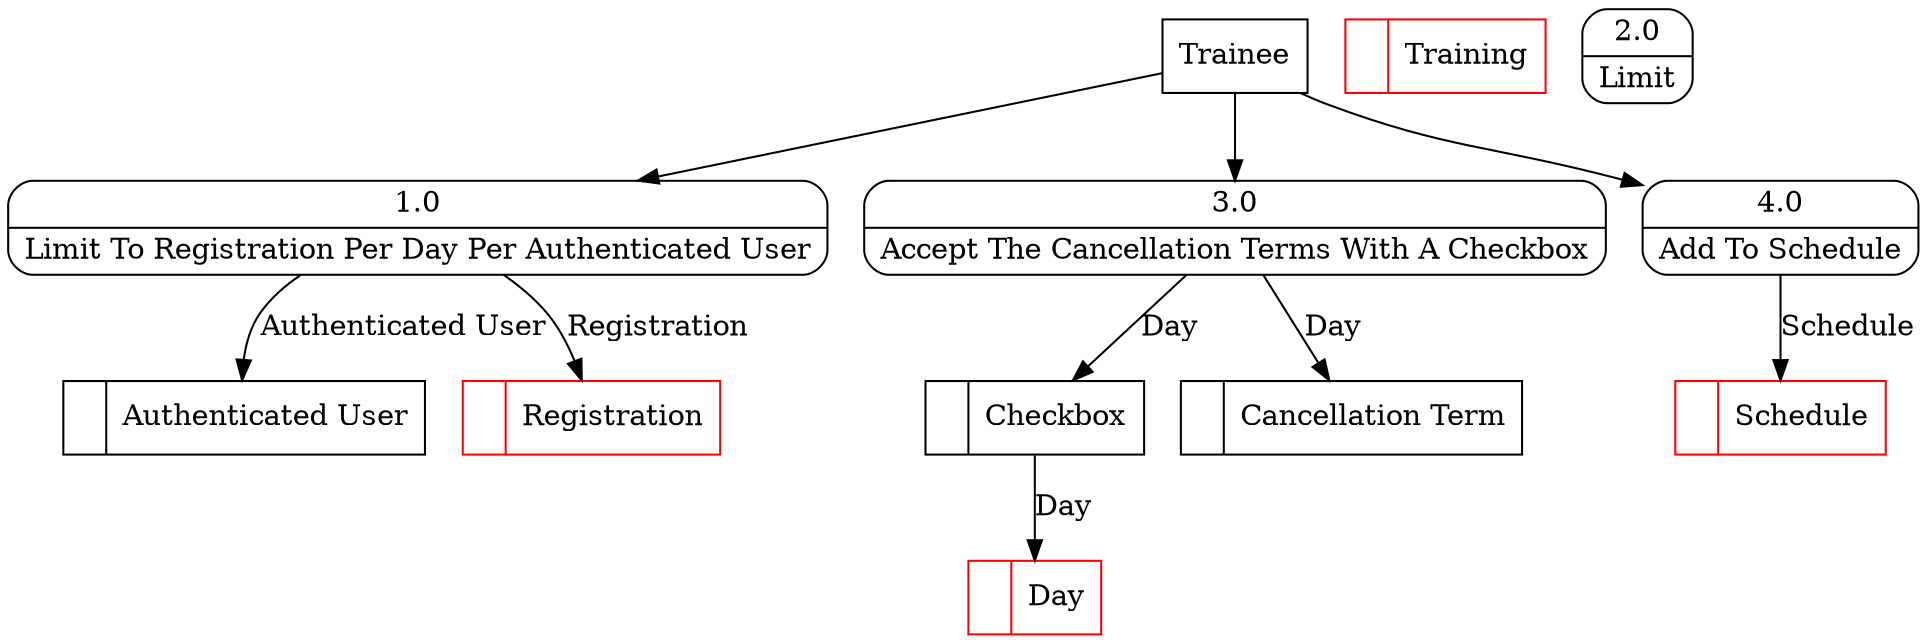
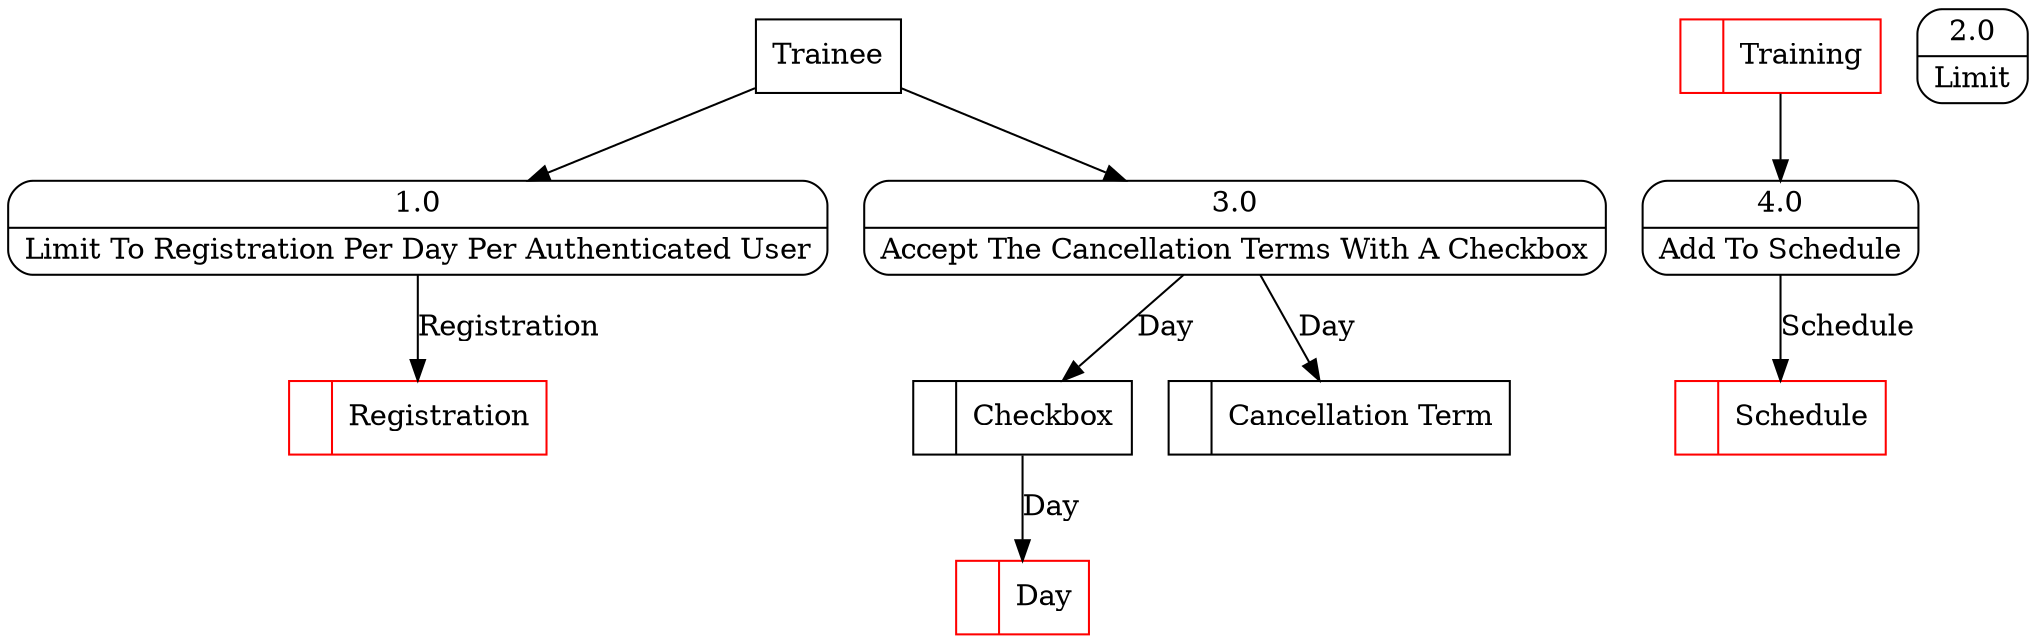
edge "Trainee" -> "4.0": now "Training" -> "4.0"
node "Authenticated User": removed
